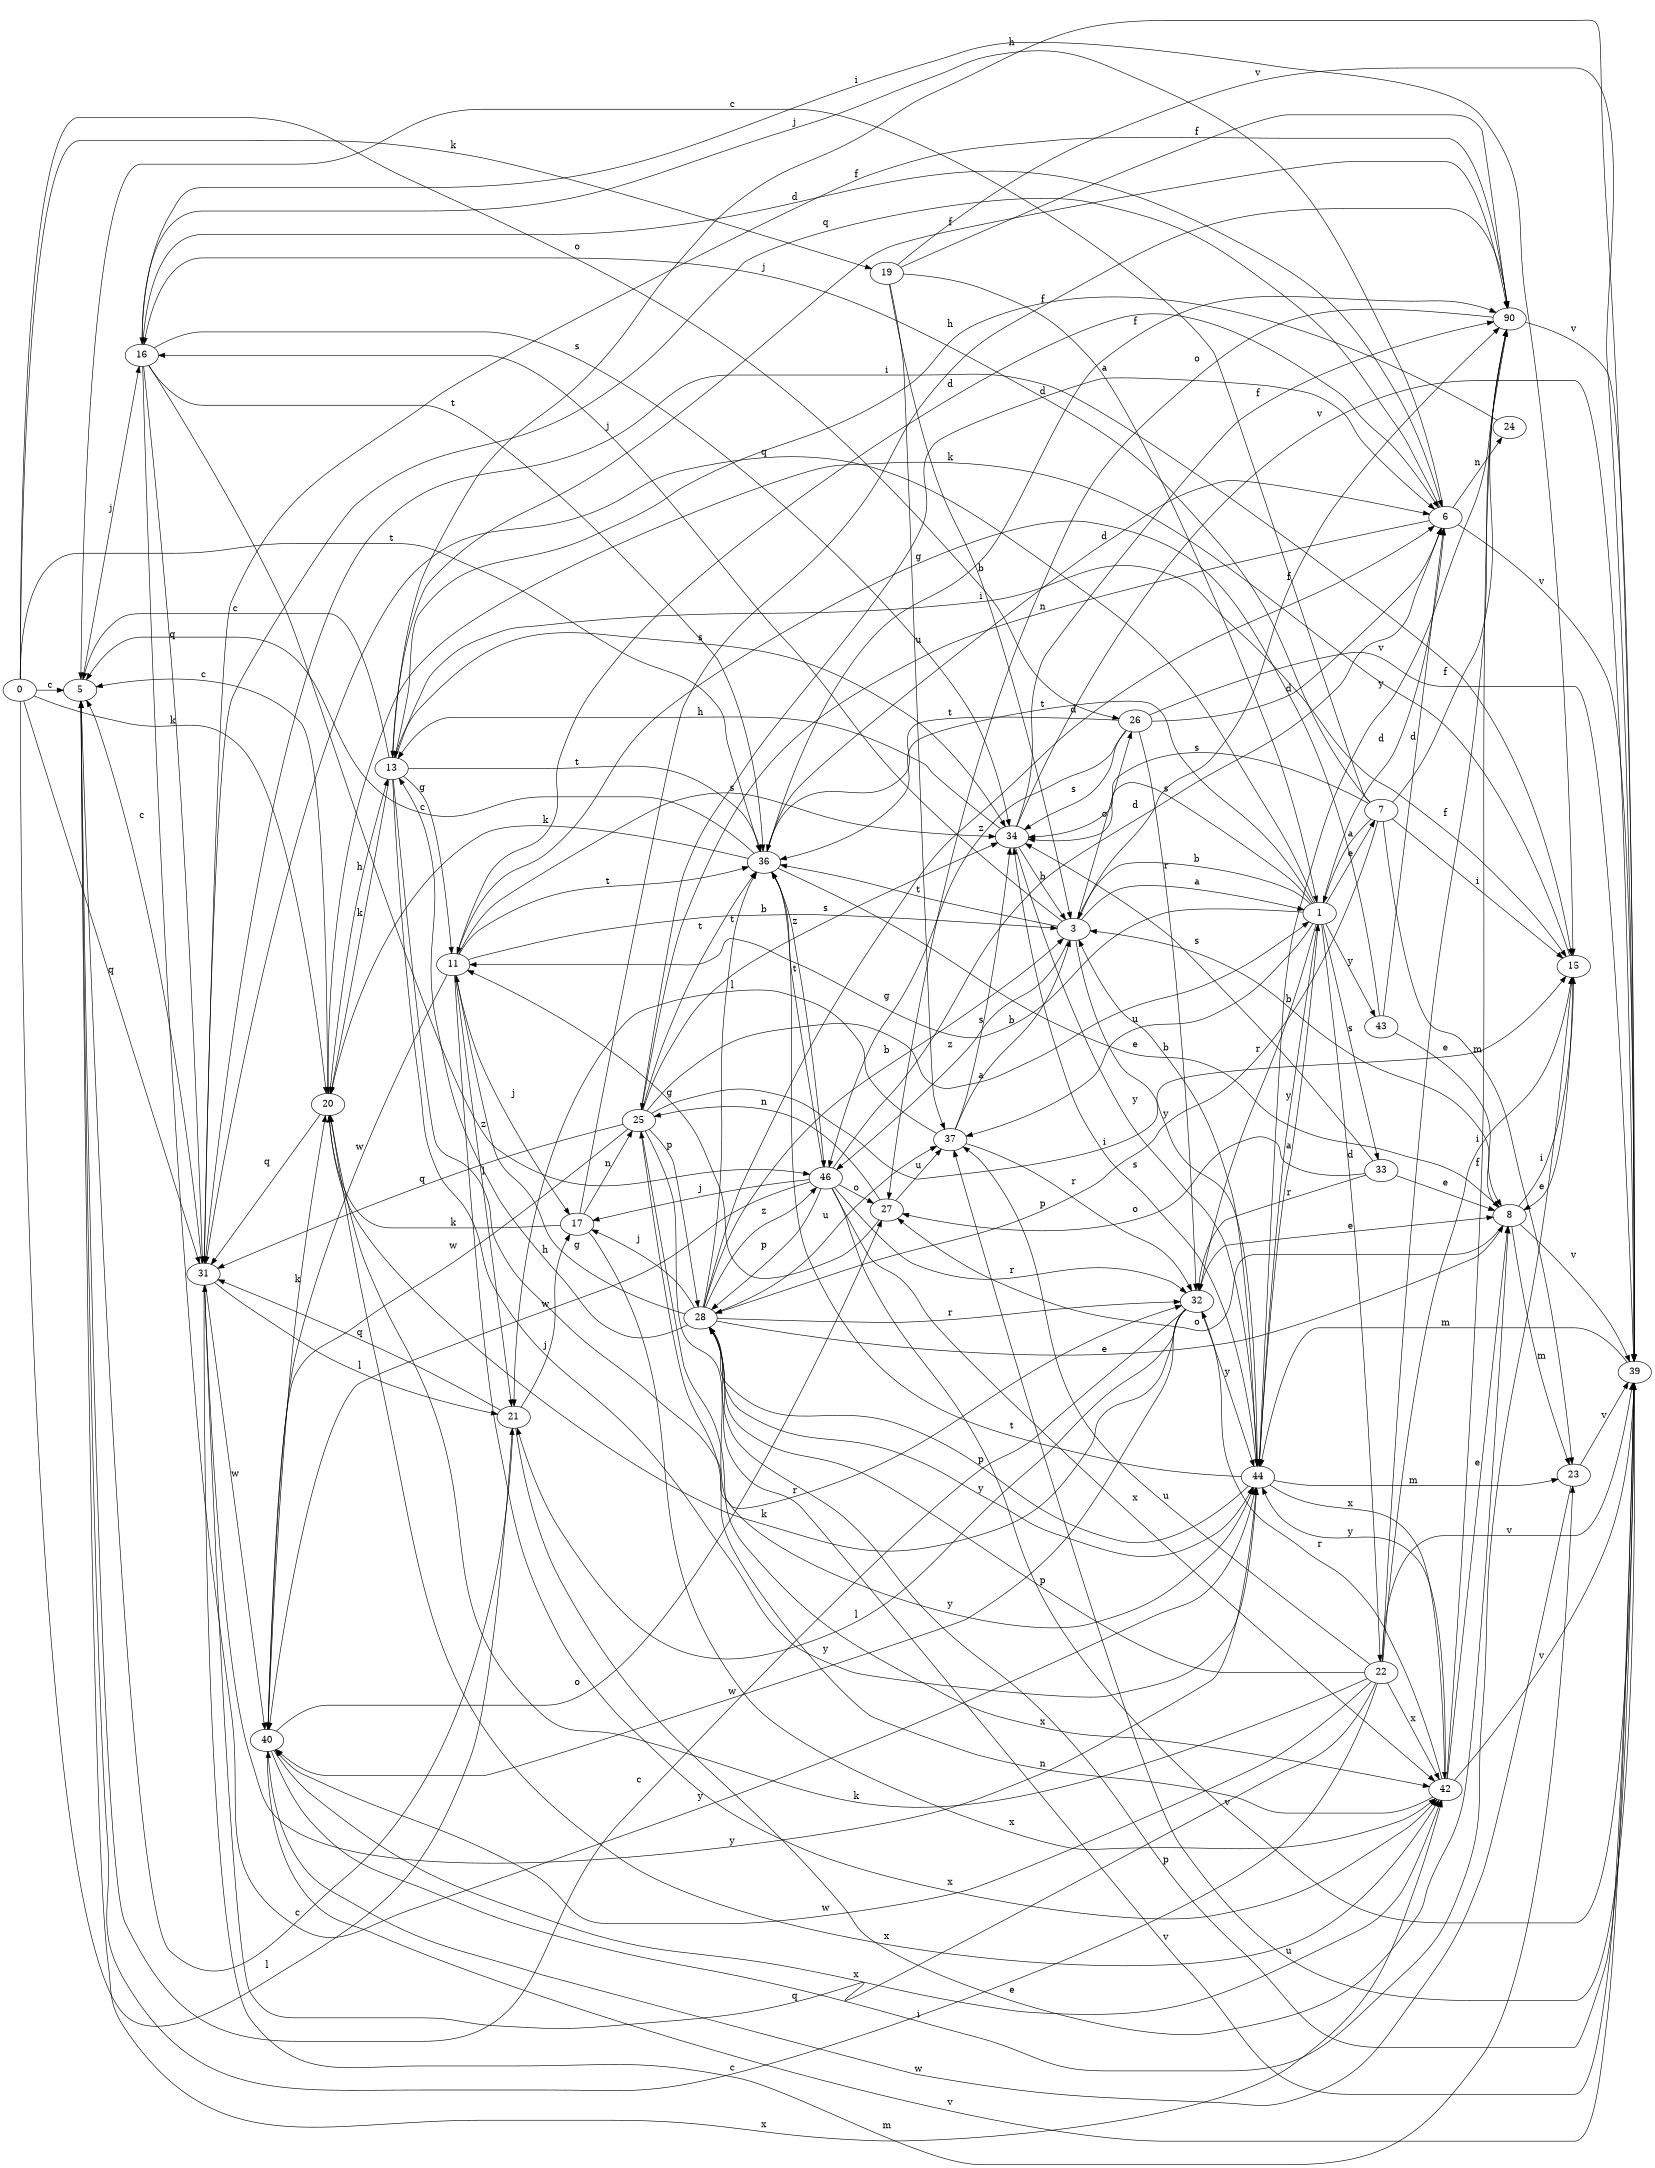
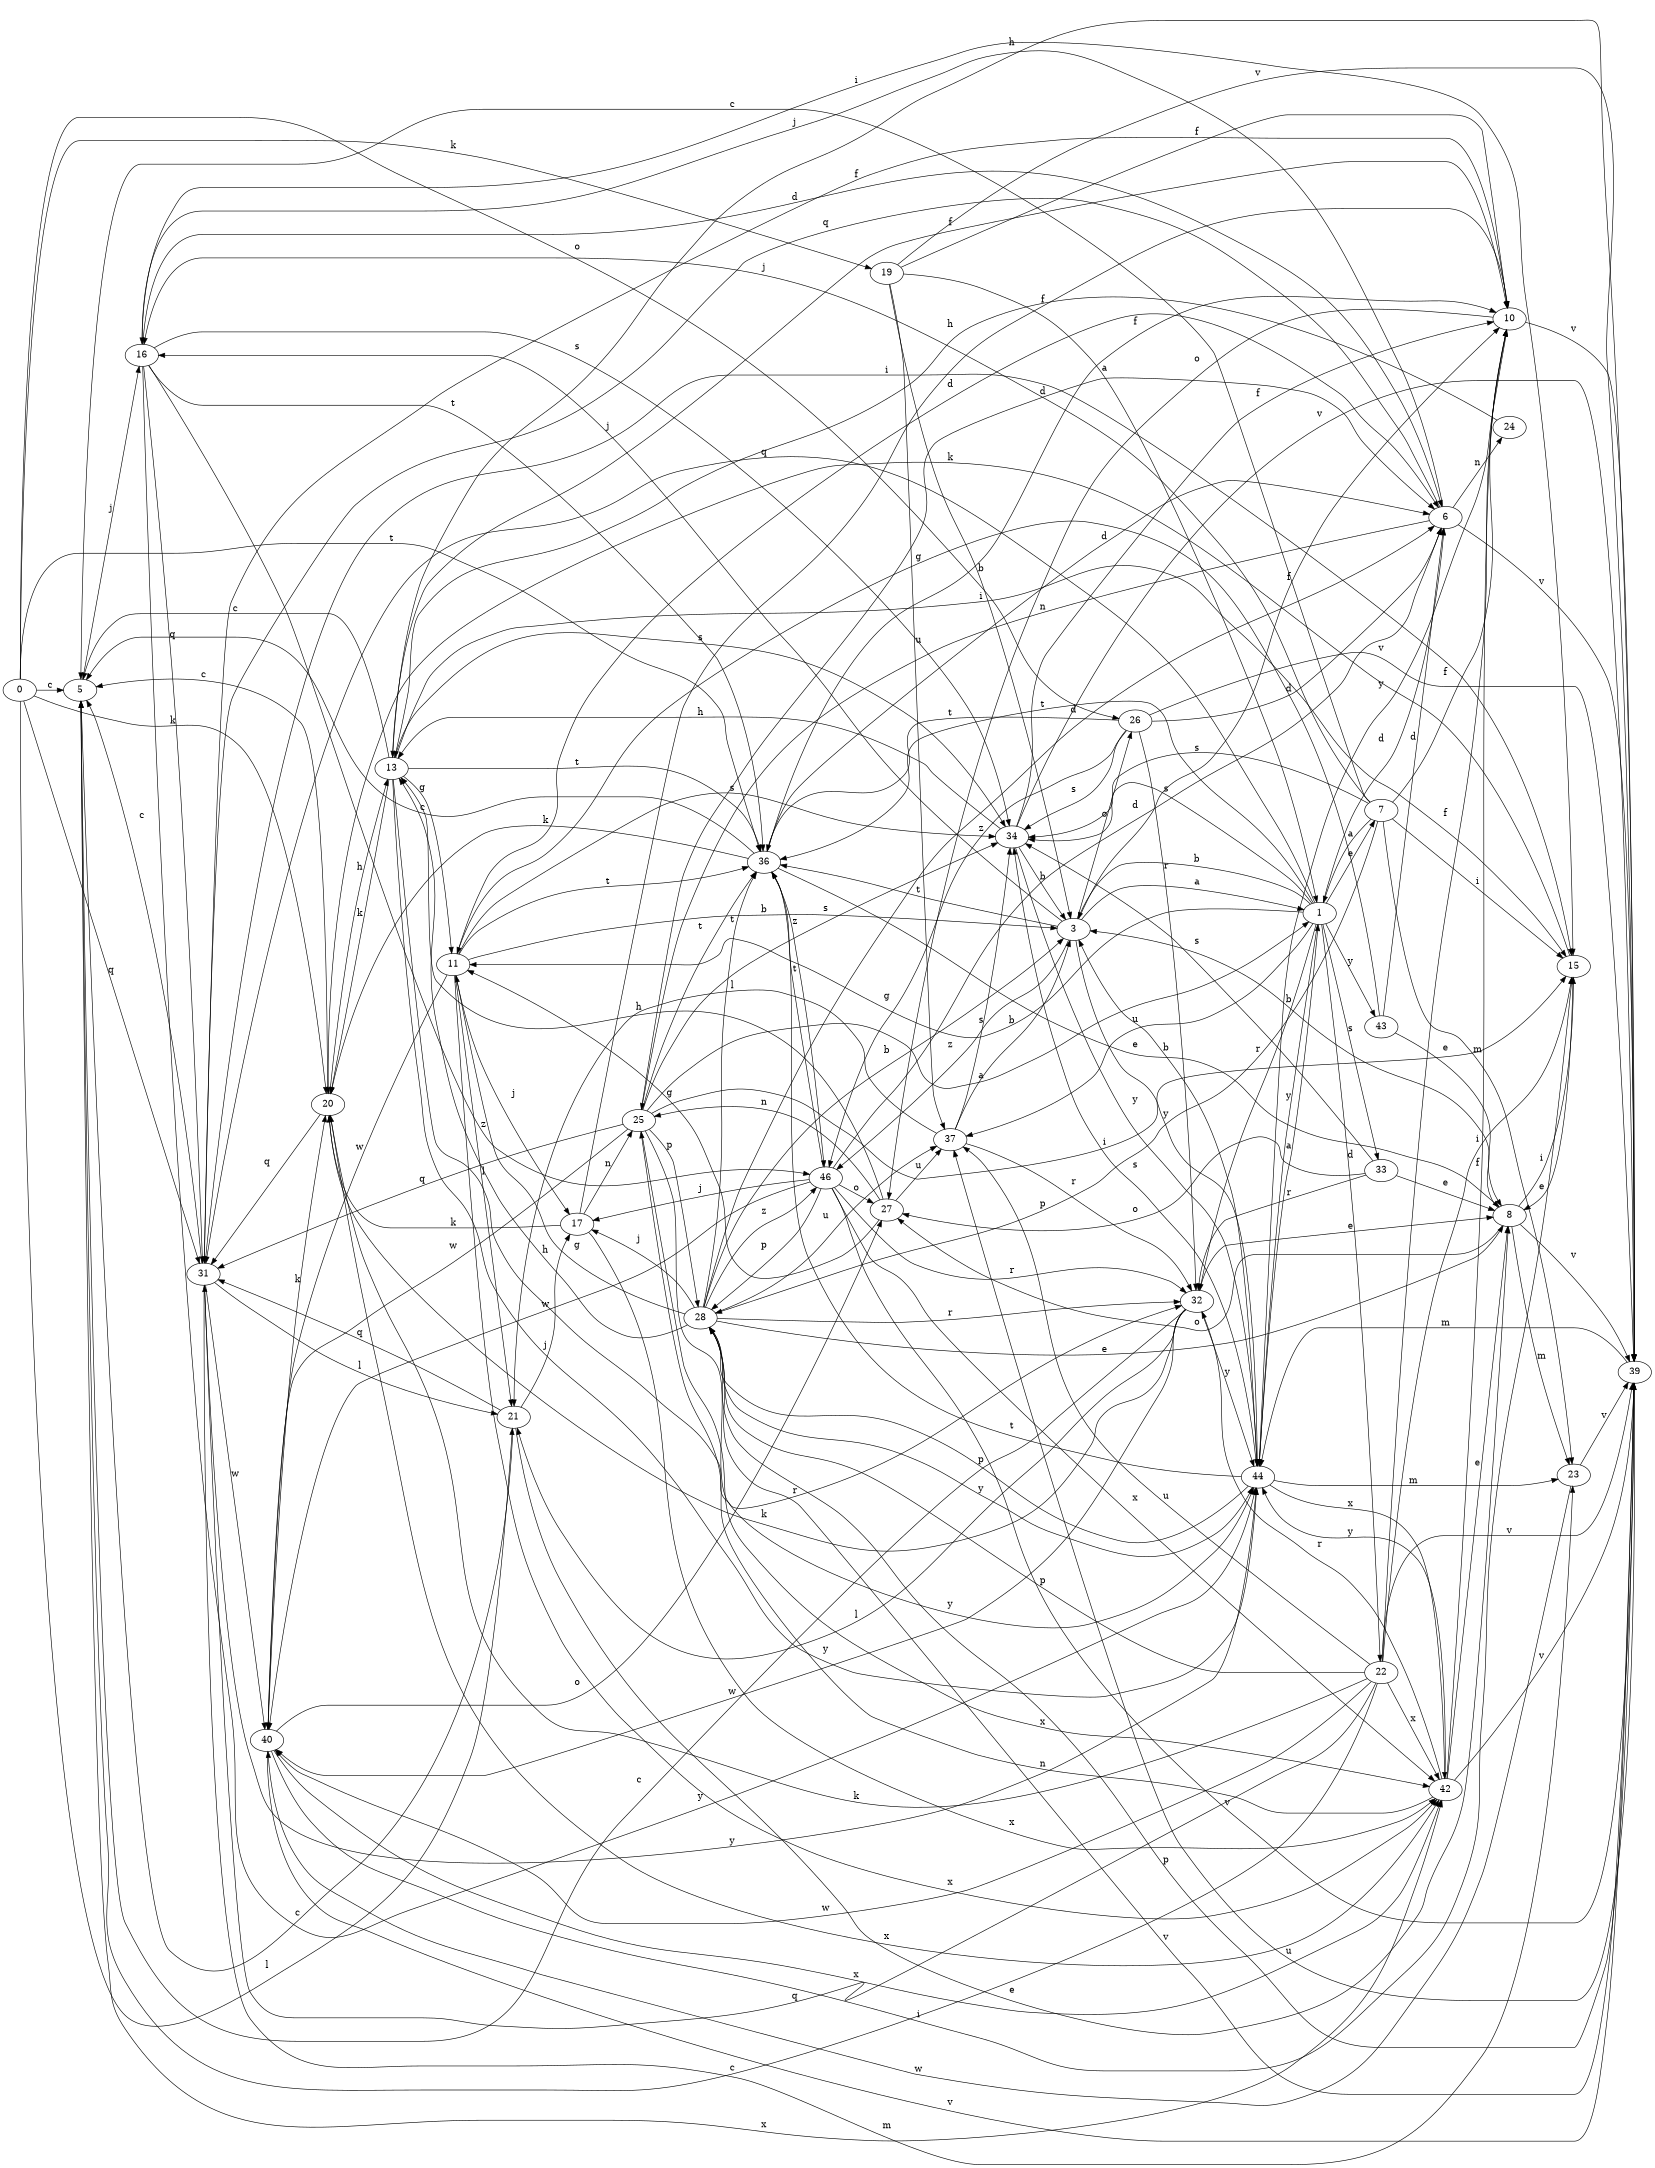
node "90": label "90" -> "10"
edge "27" -> "13": added, label "h"
